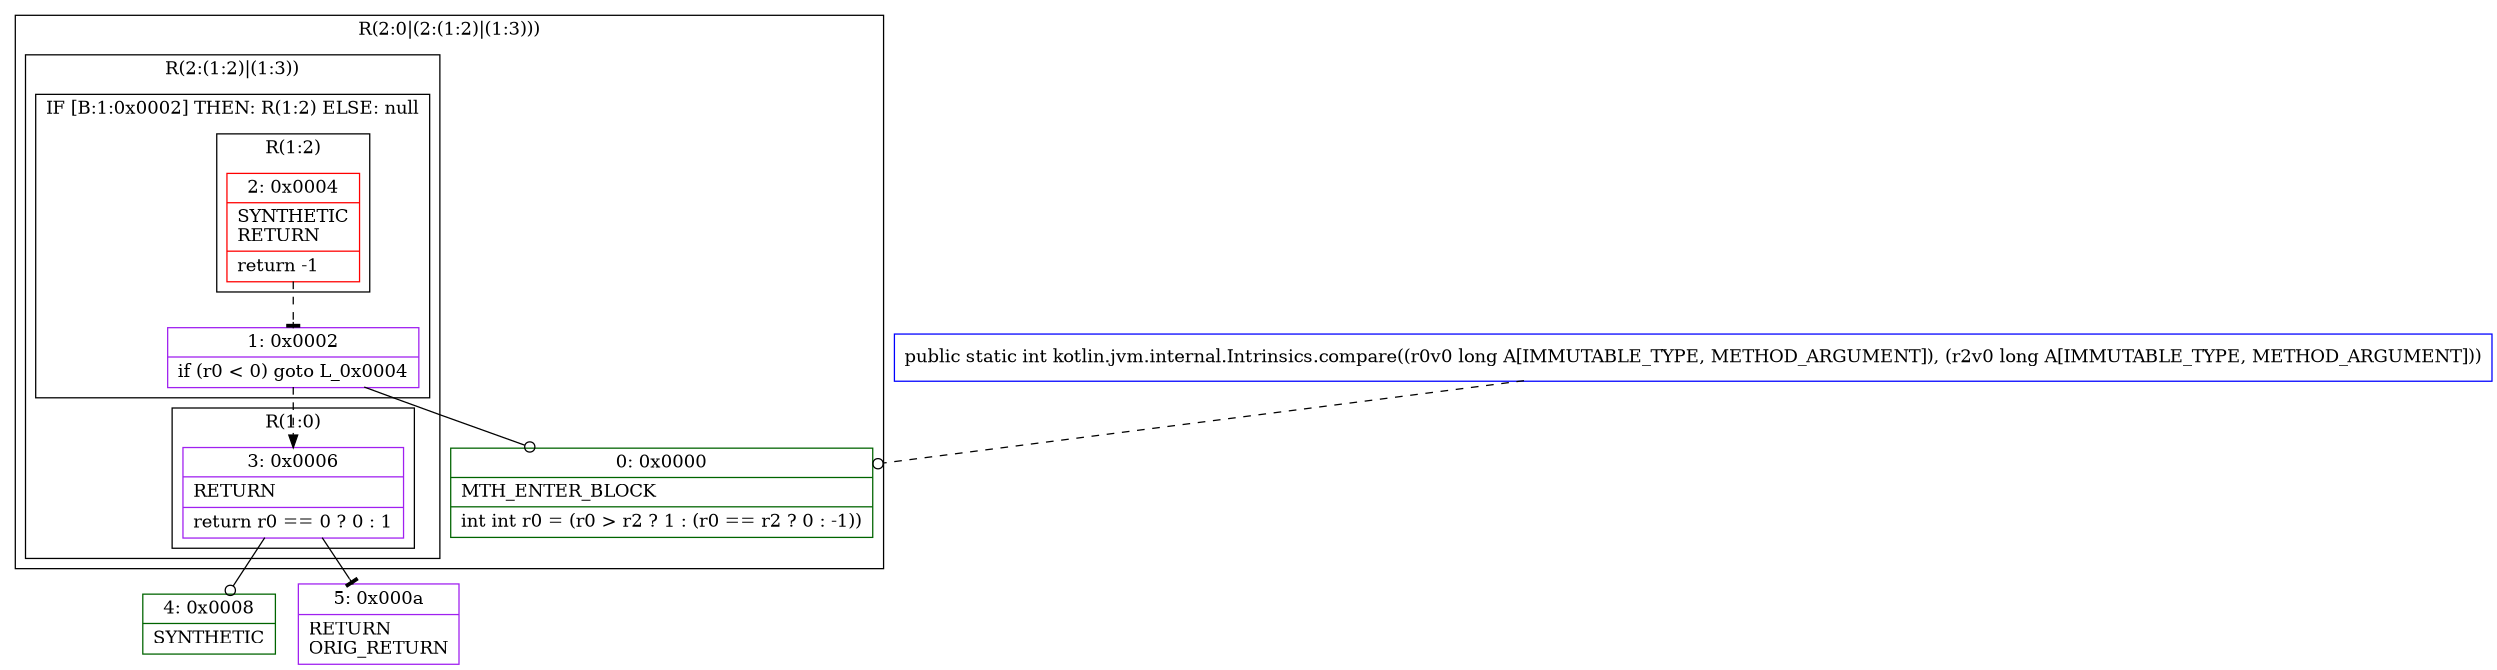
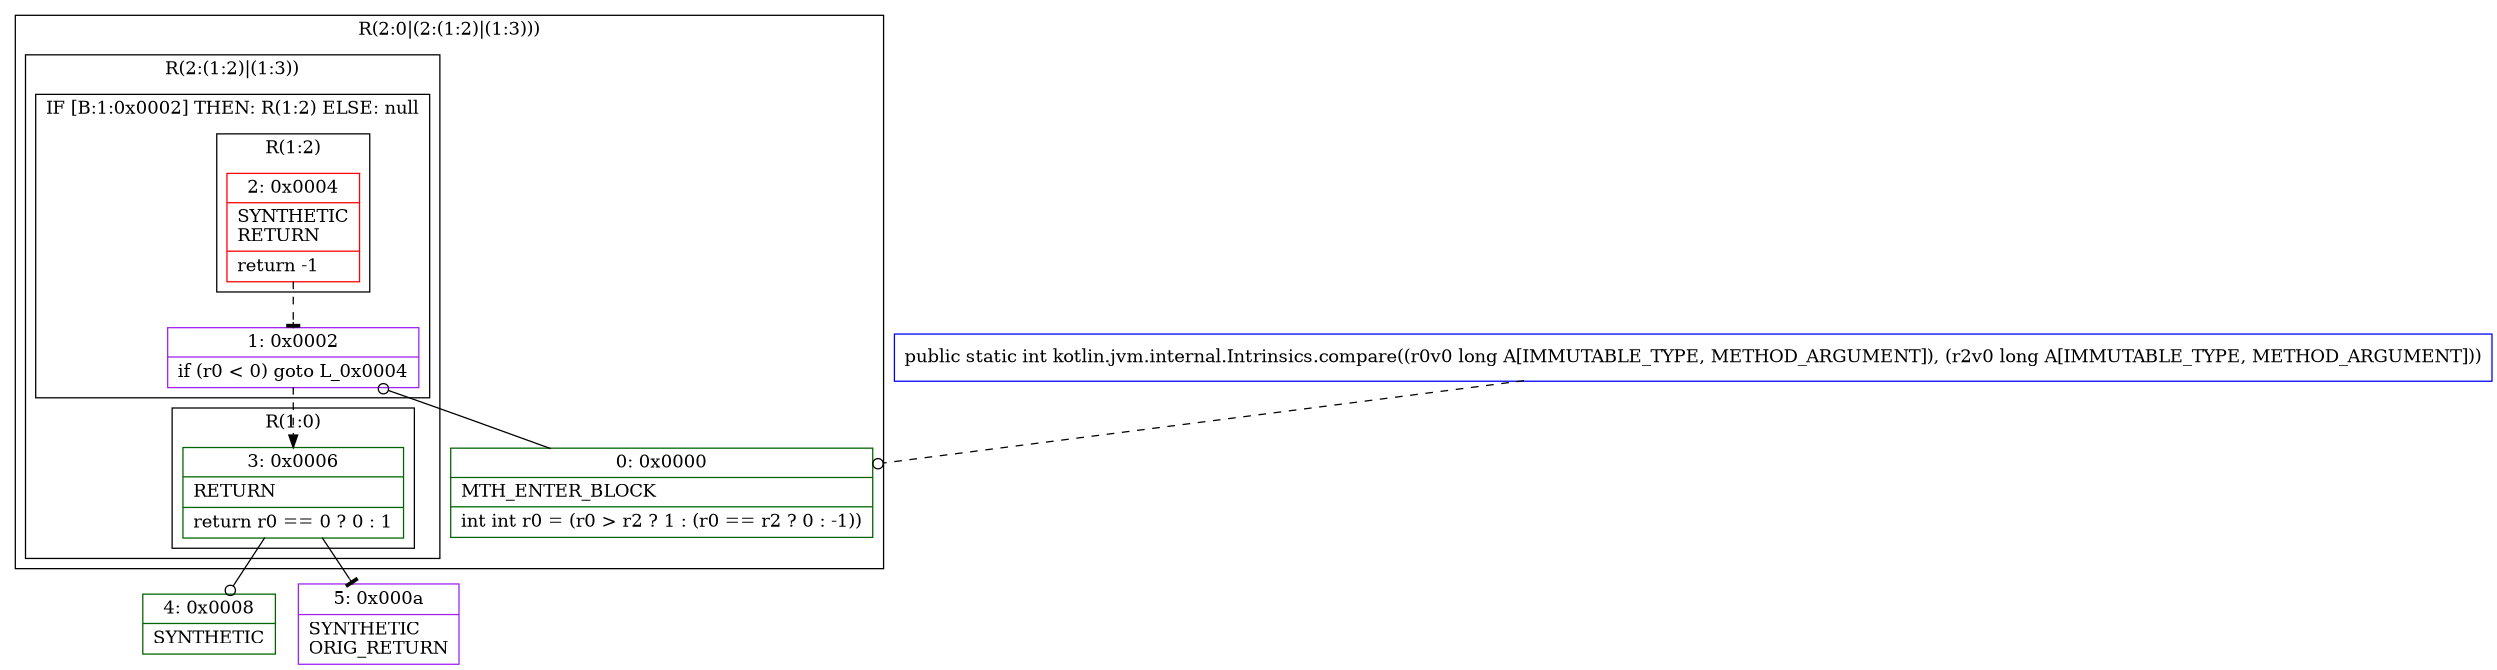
edge "1: 0x0002" -> "0: 0x0000": reversed
node "3: 0x0006": color purple -> darkgreen
node "5: 0x000a": text "RETURN" -> "SYNTHETIC"
